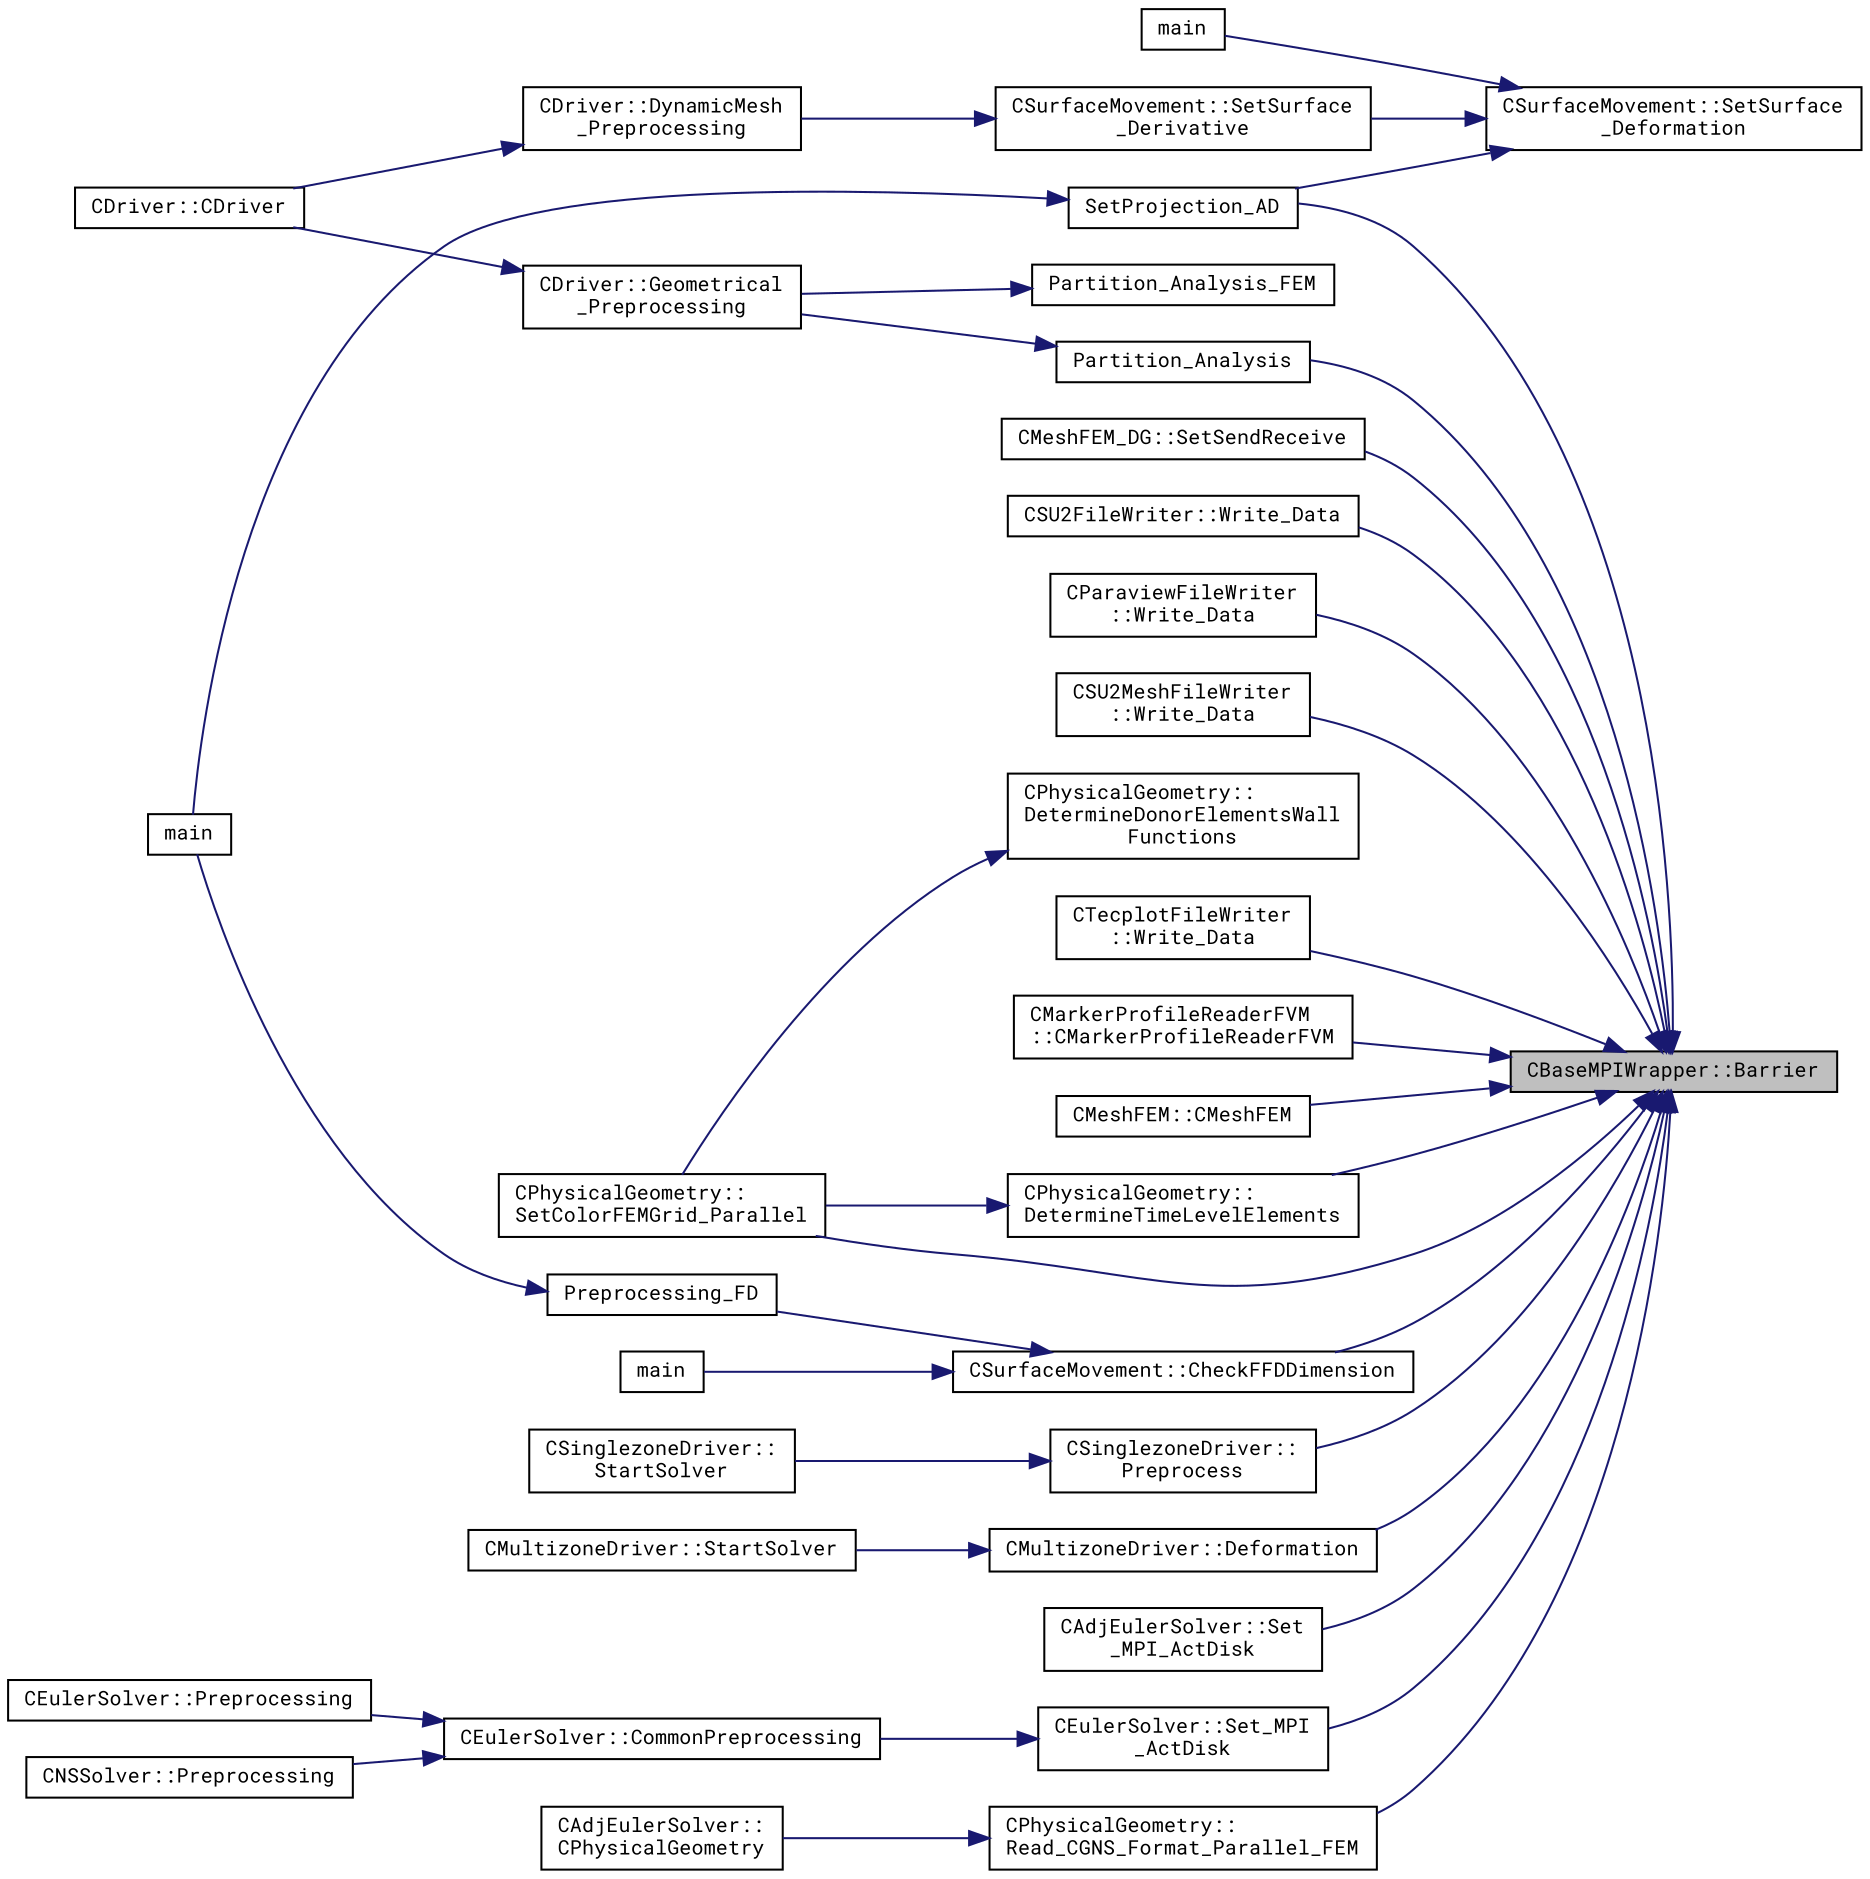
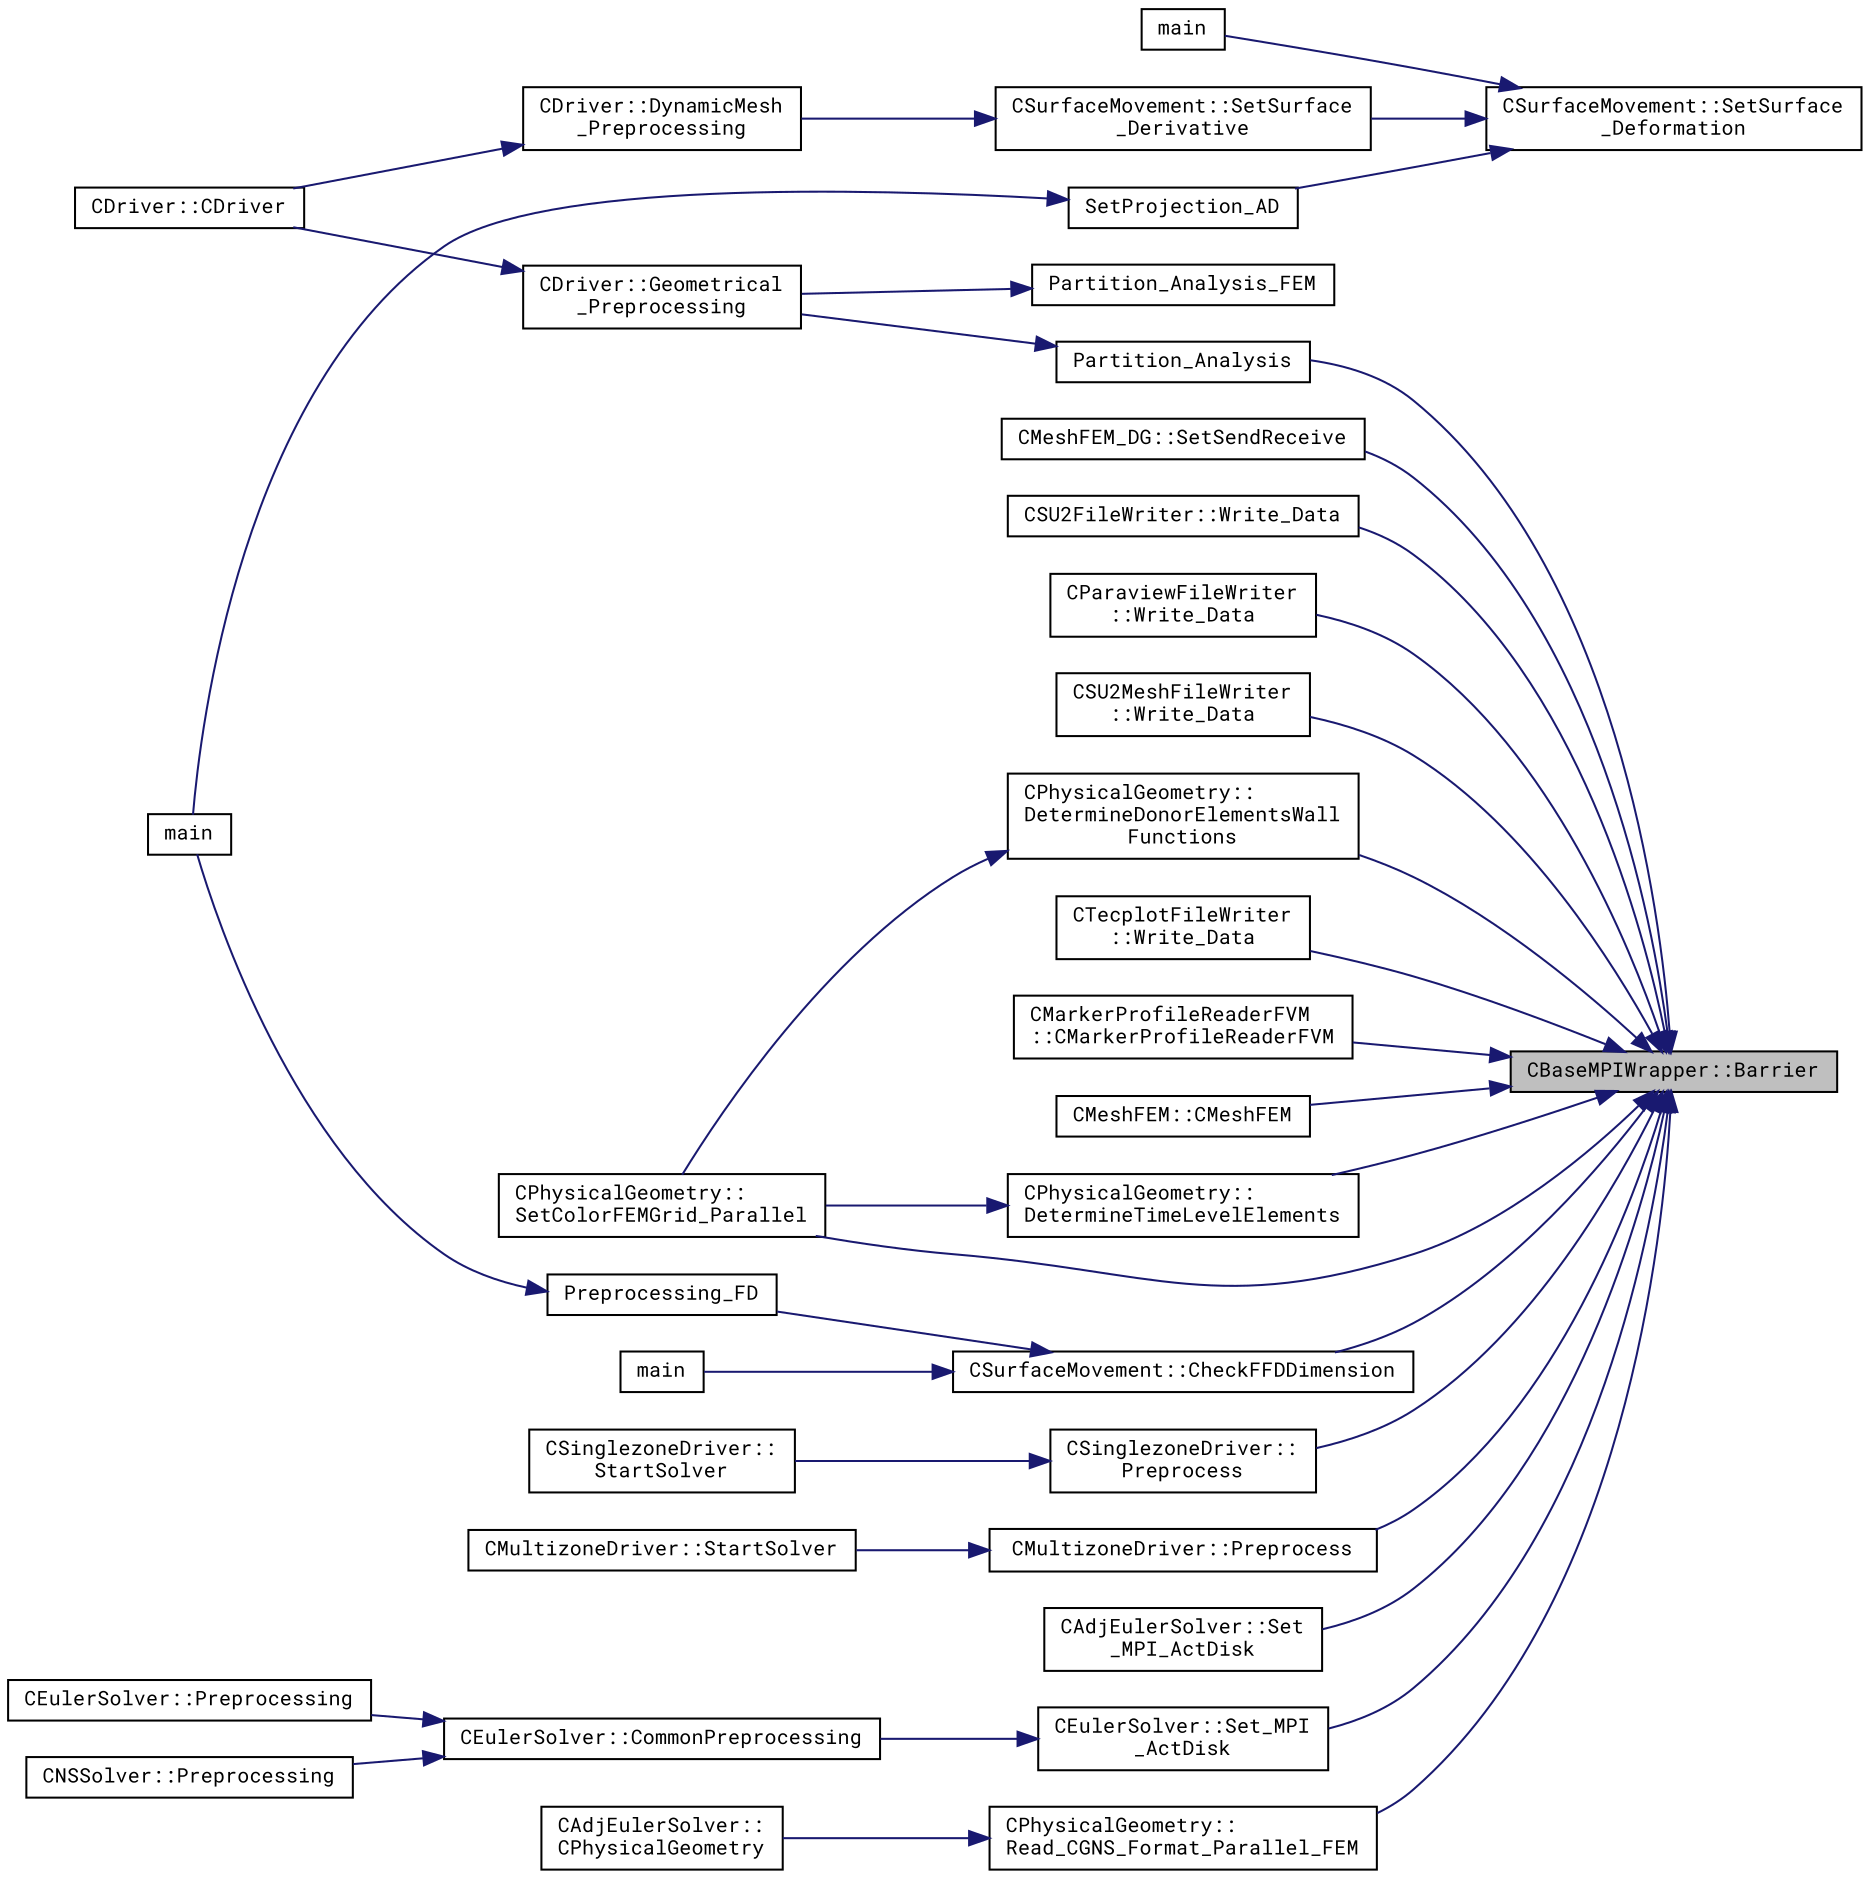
edge "SetProjection_AD" -> "CBaseMPIWrapper::Barrier": now "CPhysicalGeometry:: DetermineDonorElementsWall Functions" -> "CBaseMPIWrapper::Barrier"
node "CMultizoneDriver::Deformation": label "CMultizoneDriver::Deformation" -> "CMultizoneDriver::Preprocess"
